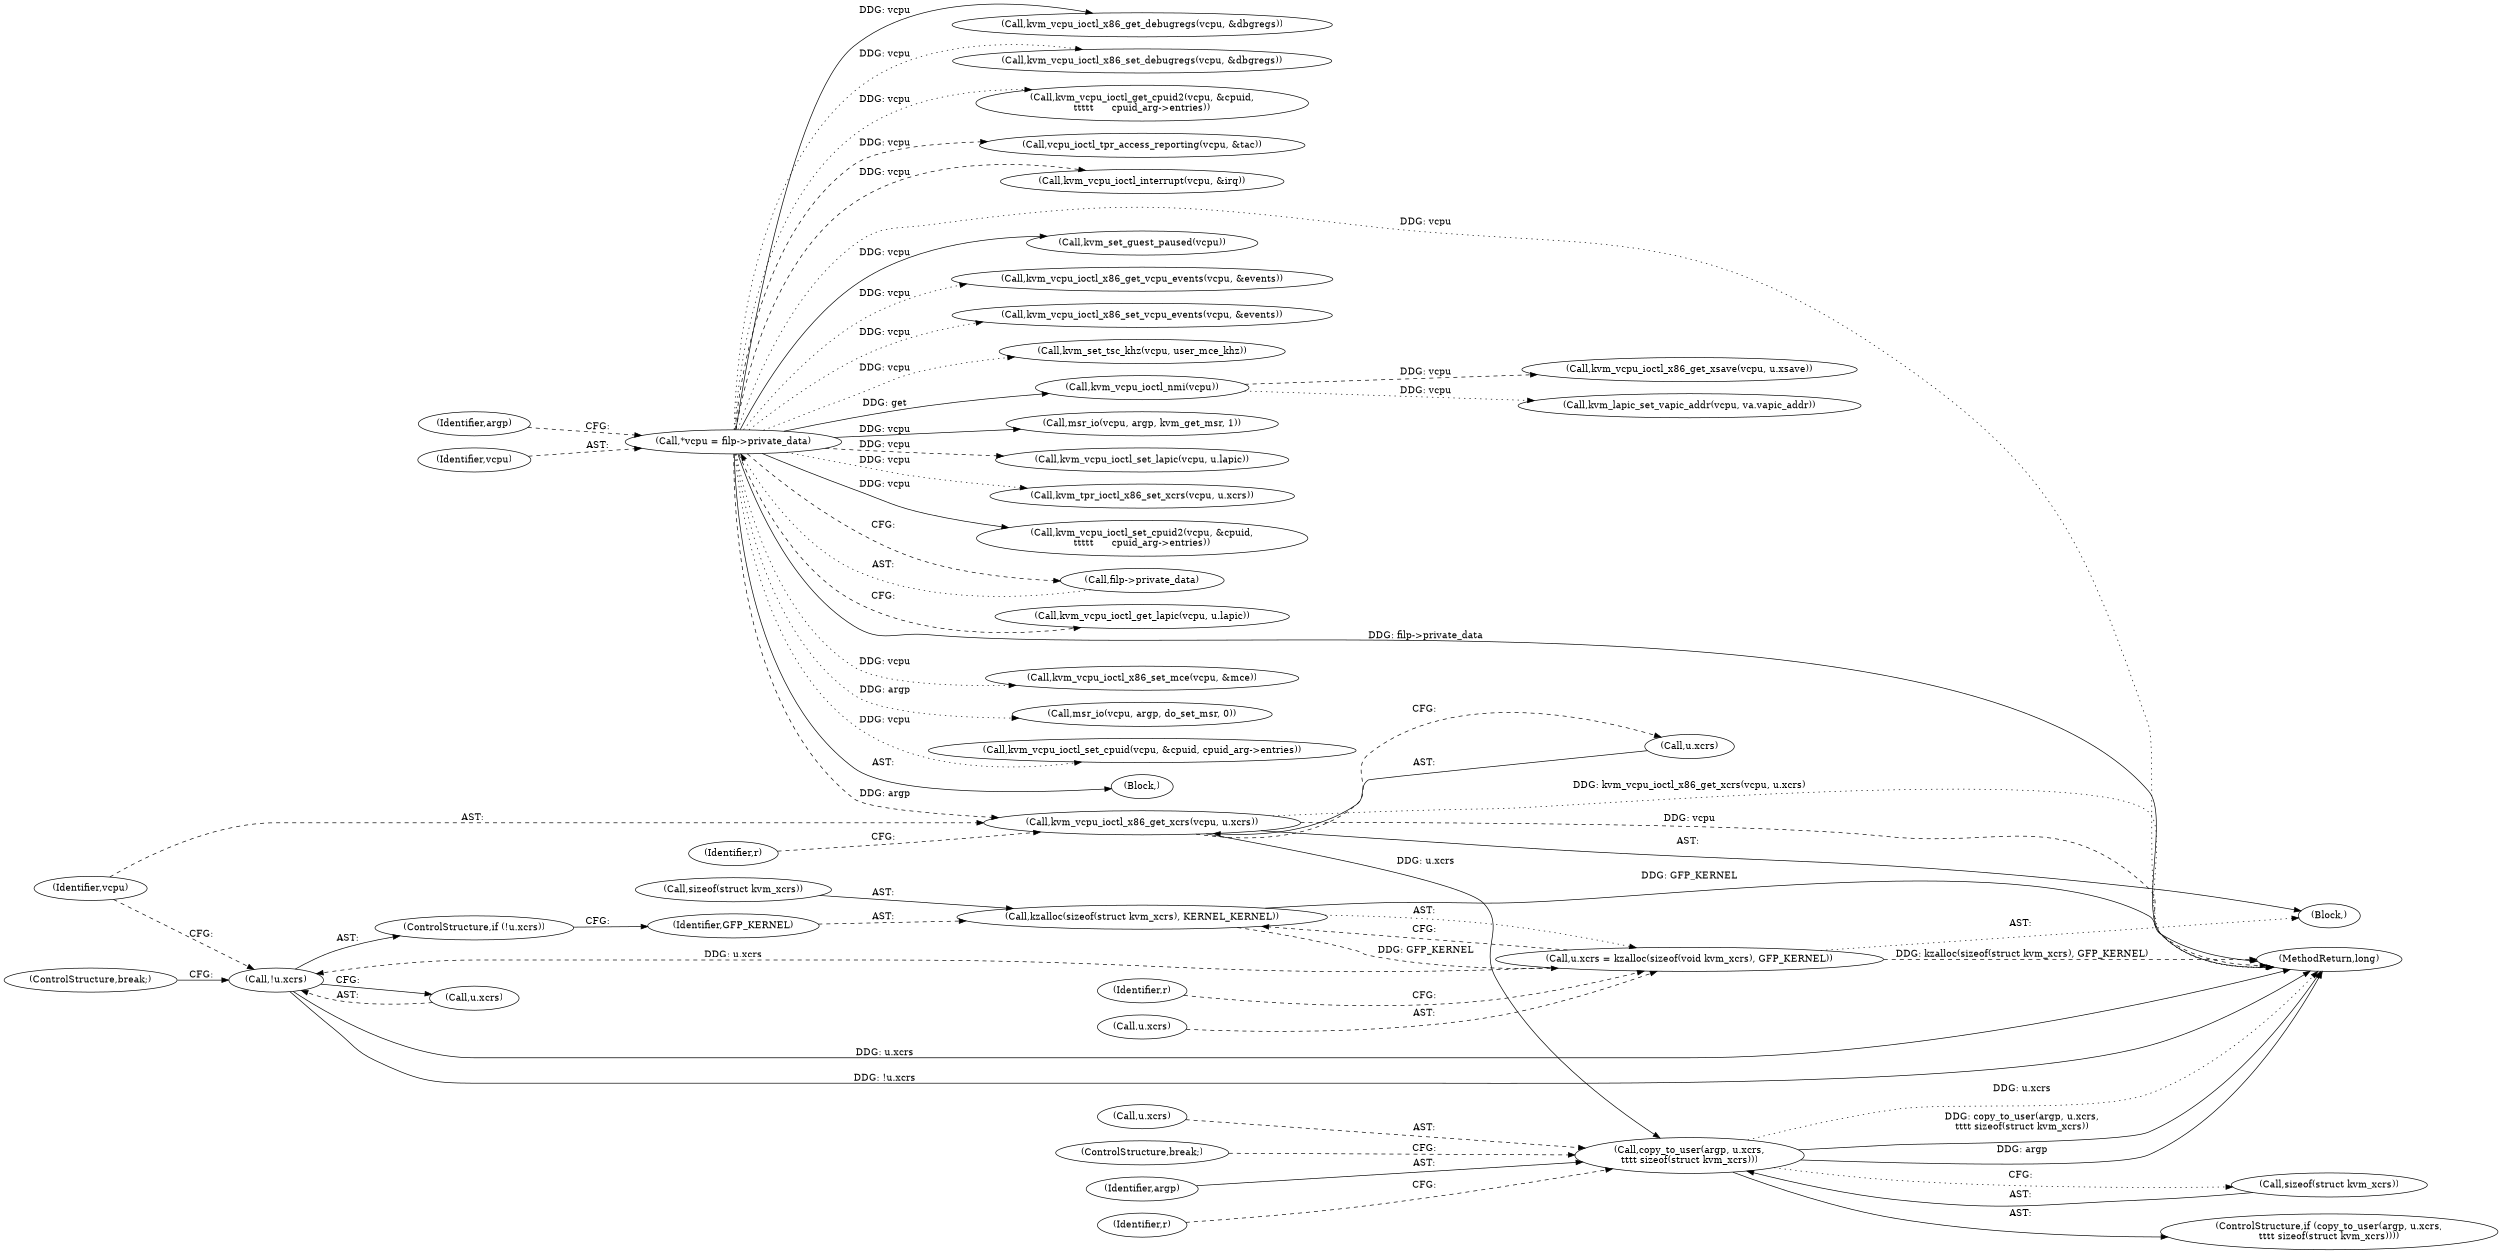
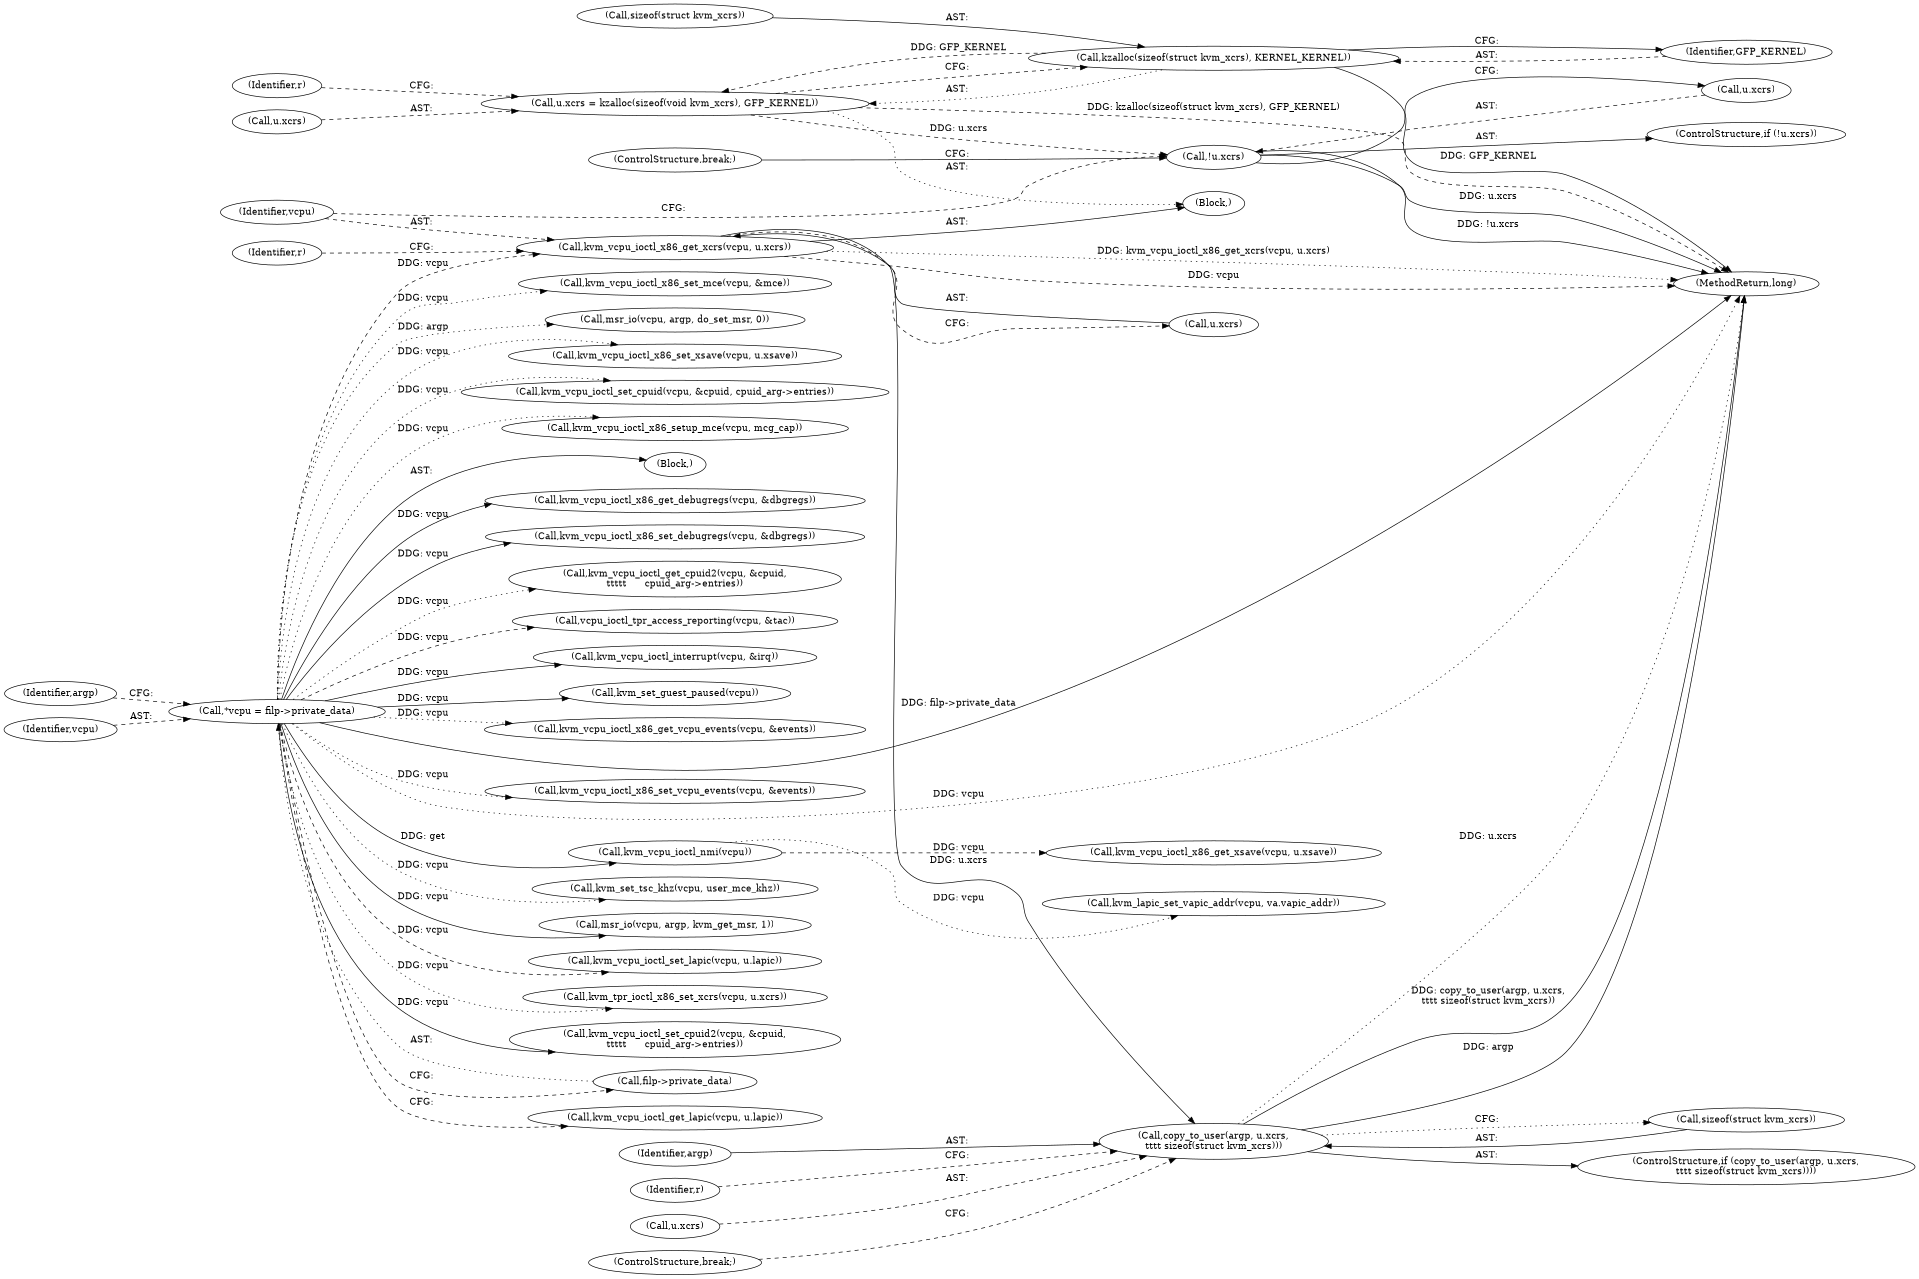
edge "(Call,*vcpu = filp->private_data)" -> "(Call,kvm_vcpu_ioctl_x86_set_debugregs(vcpu, &dbgregs))": style dotted -> solid
edge "(Call,*vcpu = filp->private_data)" -> "(Call,kvm_vcpu_ioctl_interrupt(vcpu, &irq))": style dashed -> solid
node "(Call,kvm_vcpu_ioctl_x86_set_xsave(vcpu, u.xsave))": added
node "(Call,kvm_vcpu_ioctl_x86_setup_mce(vcpu, mcg_cap))": added
edge "(Call,*vcpu = filp->private_data)" -> "(Call,kvm_vcpu_ioctl_x86_get_xcrs(vcpu, u.xcrs))": label "DDG: argp" -> "DDG: vcpu"
edge "(ControlStructure,if (!u.xcrs))" -> "(Identifier,GFP_KERNEL)": now "(Call,kzalloc(sizeof(struct kvm_xcrs), KERNEL_KERNEL))" -> "(Identifier,GFP_KERNEL)"
